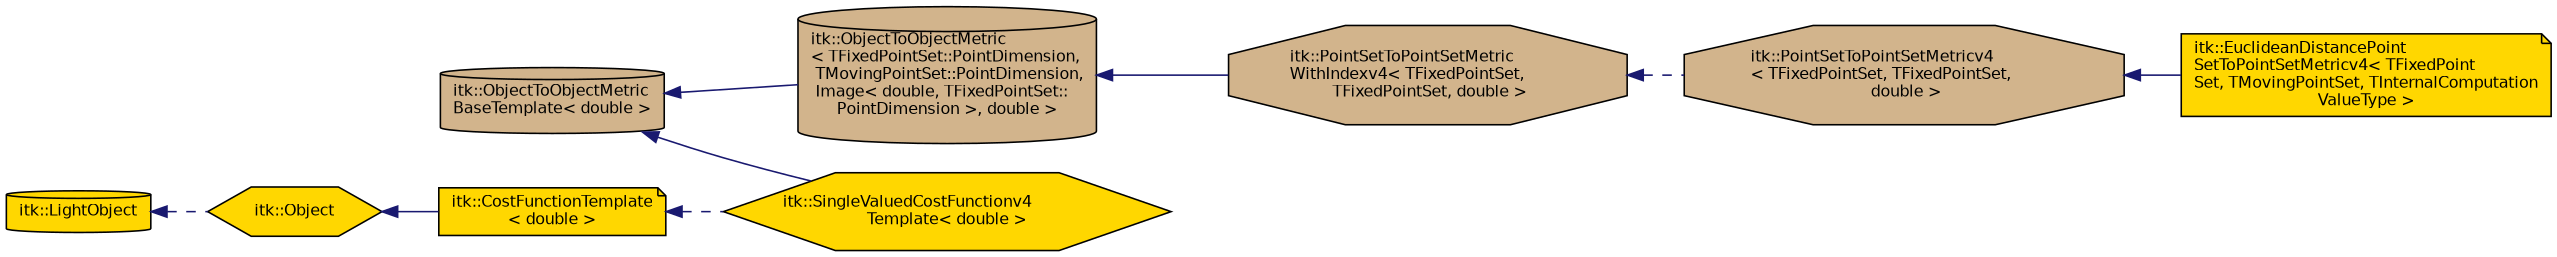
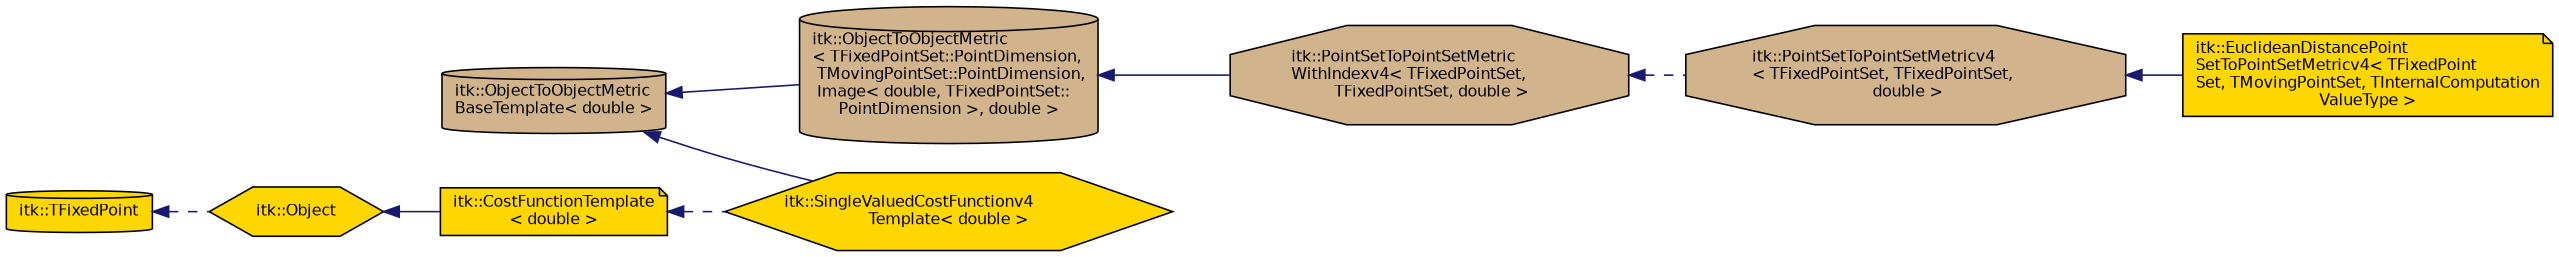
node "itk::LightObject": label "itk::LightObject" -> "itk::TFixedPoint"
